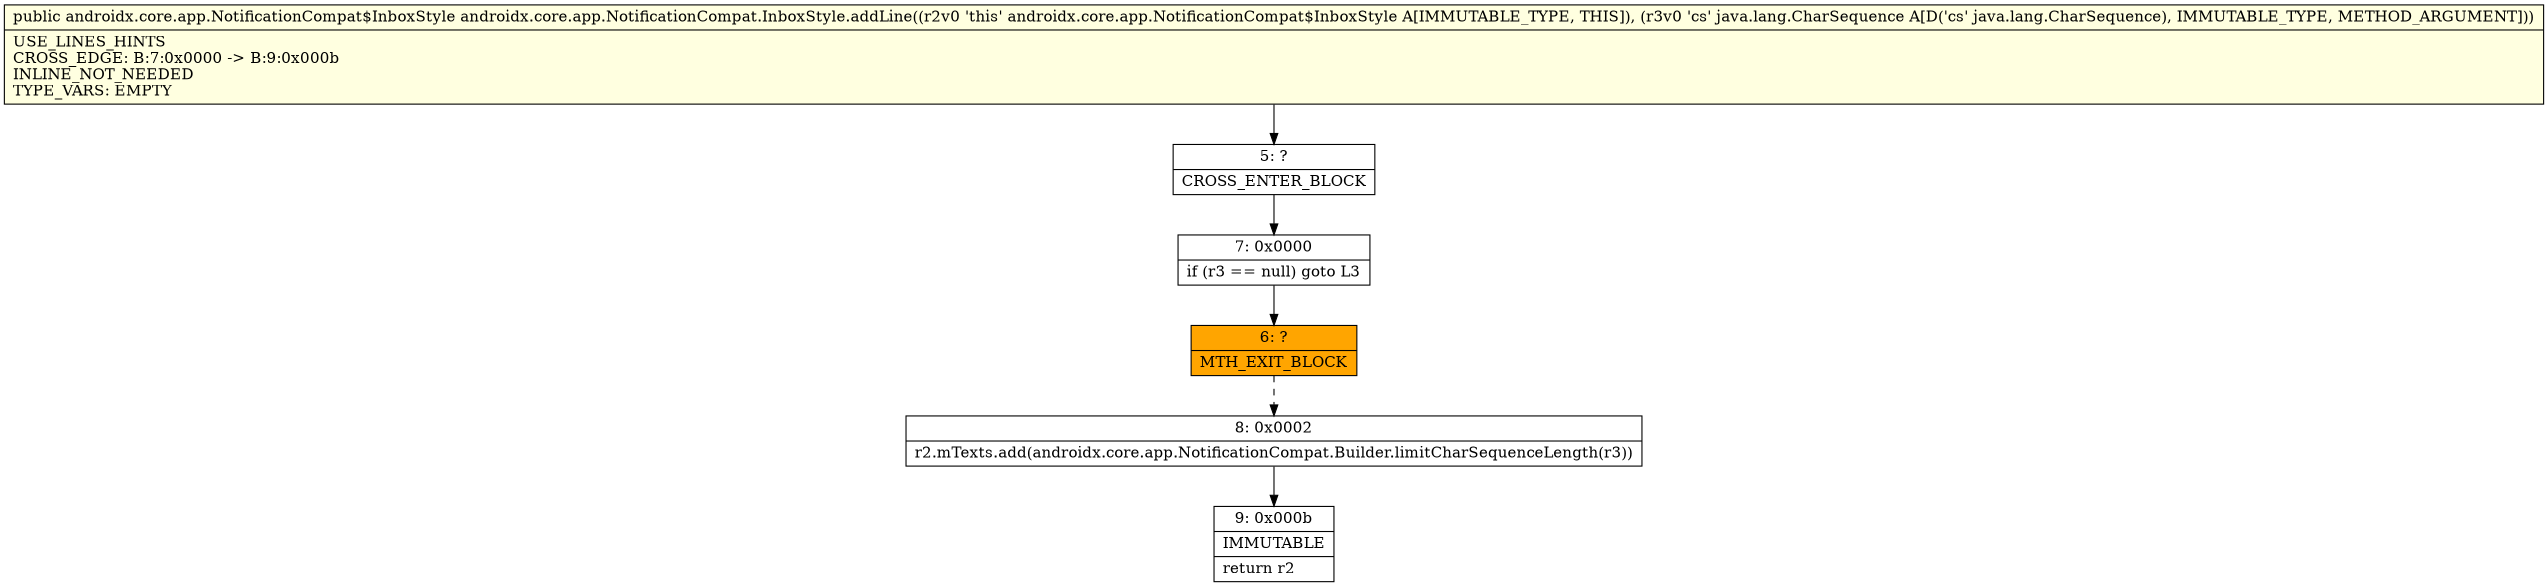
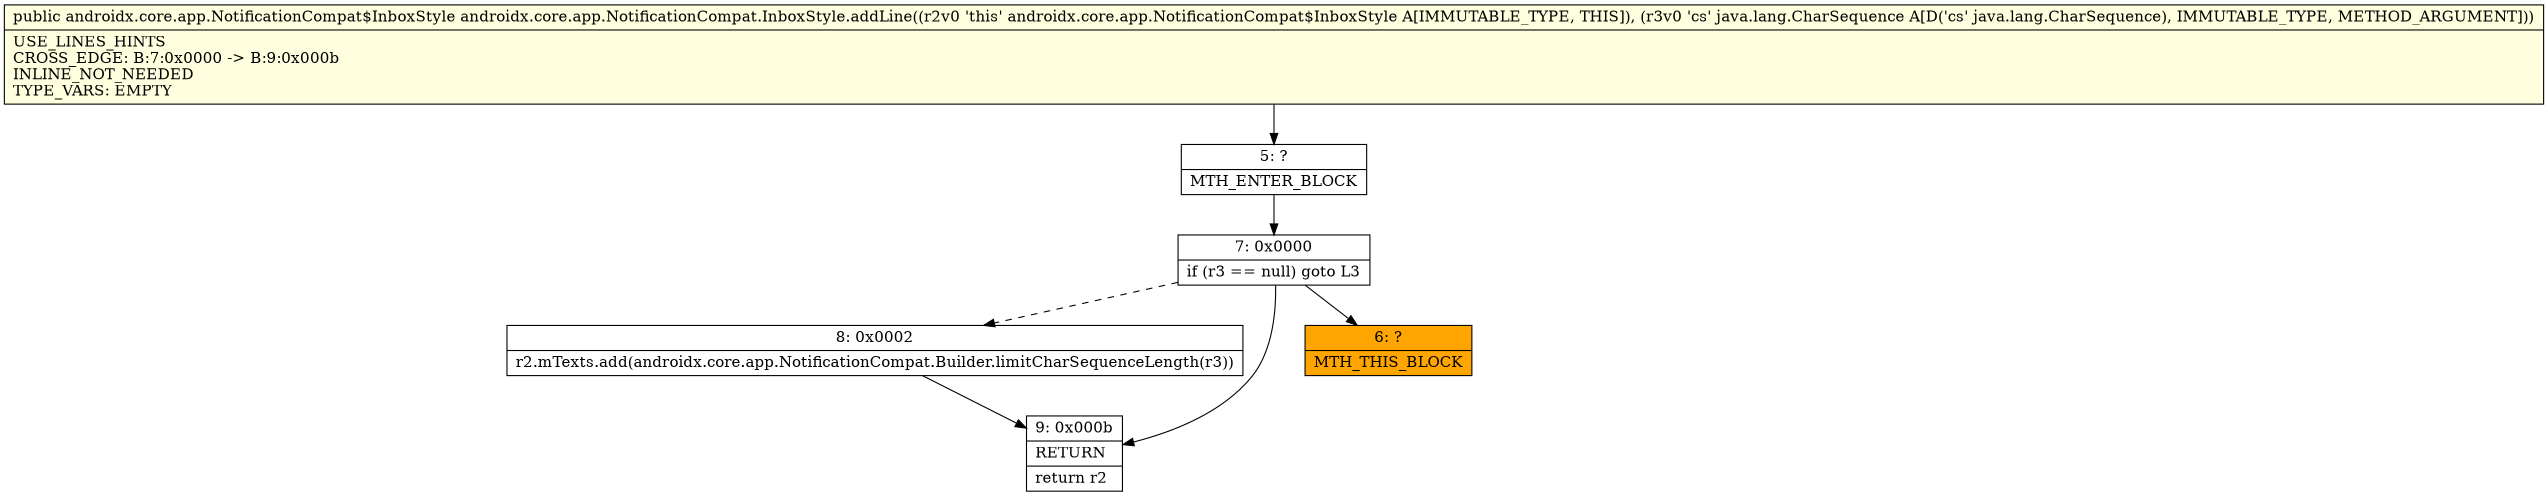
node "5: ?": text "CROSS_ENTER_BLOCK" -> "MTH_ENTER_BLOCK"
node "6: ?": text "MTH_EXIT_BLOCK" -> "MTH_THIS_BLOCK"
edge "6: ?" -> "8: 0x0002": now "7: 0x0000" -> "8: 0x0002"
edge "7: 0x0000" -> "9: 0x000b": added
node "9: 0x000b": text "IMMUTABLE" -> "RETURN"
